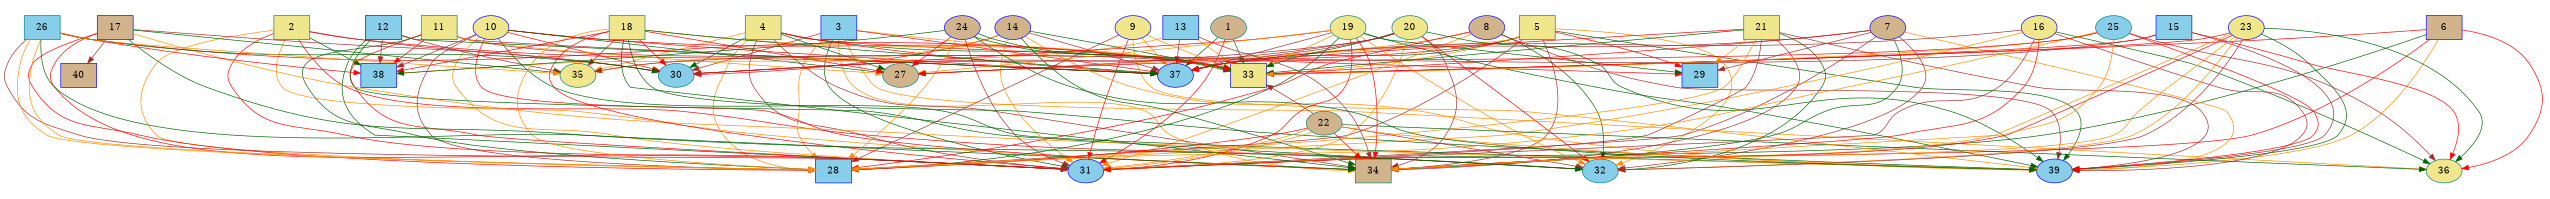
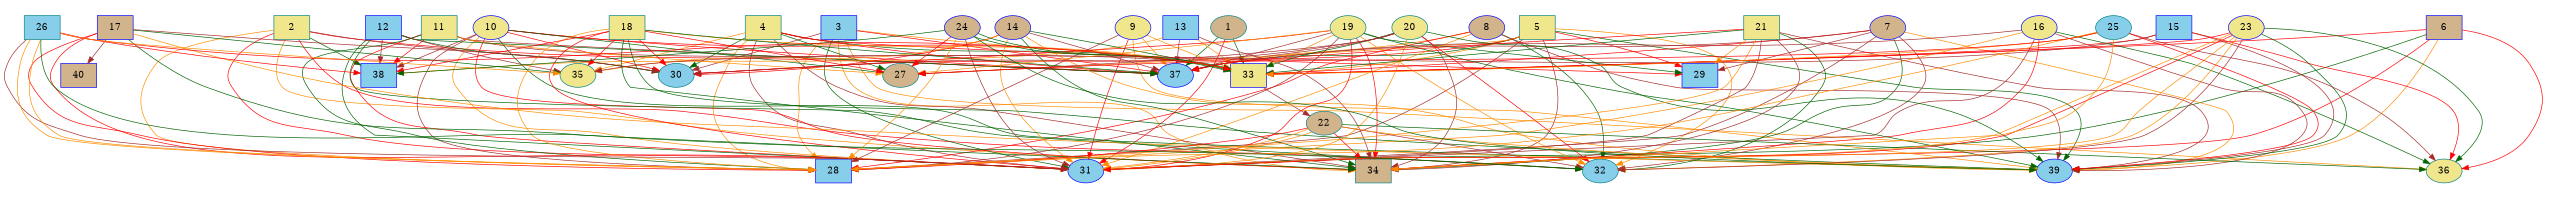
edge "26" -> "30": now "12" -> "30"
edge "22" -> "33": reversed
edge "19" -> "28": color darkgreen -> brown
